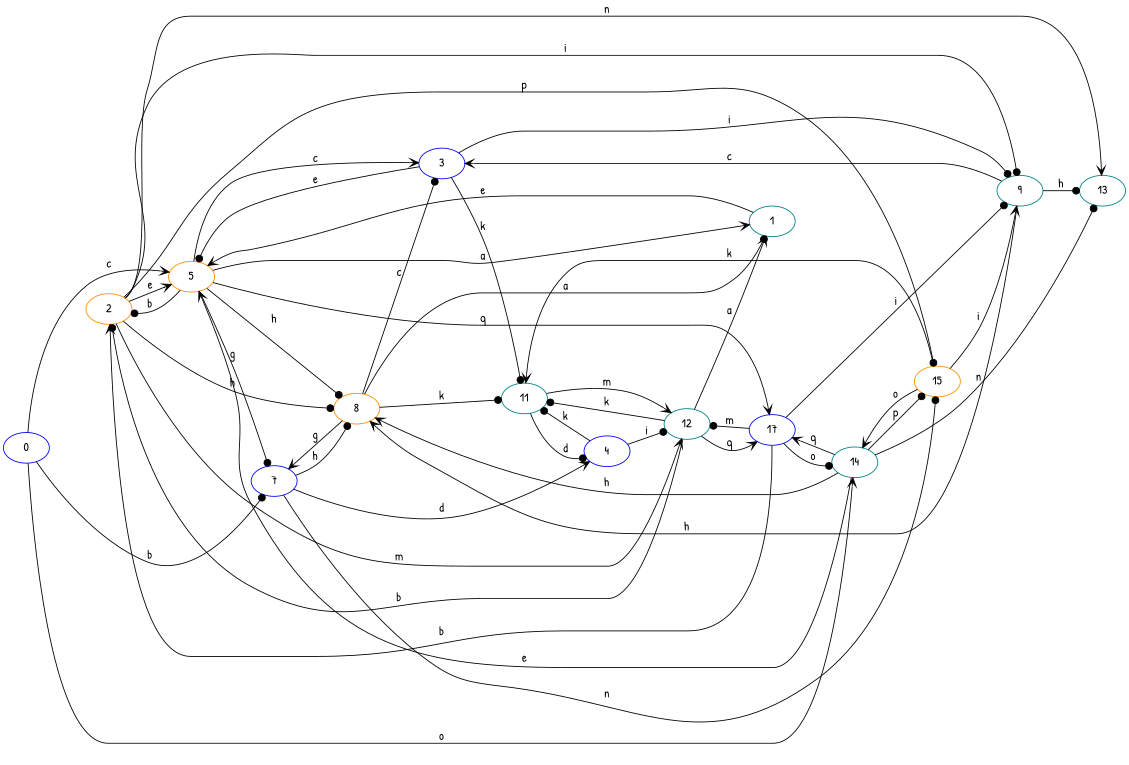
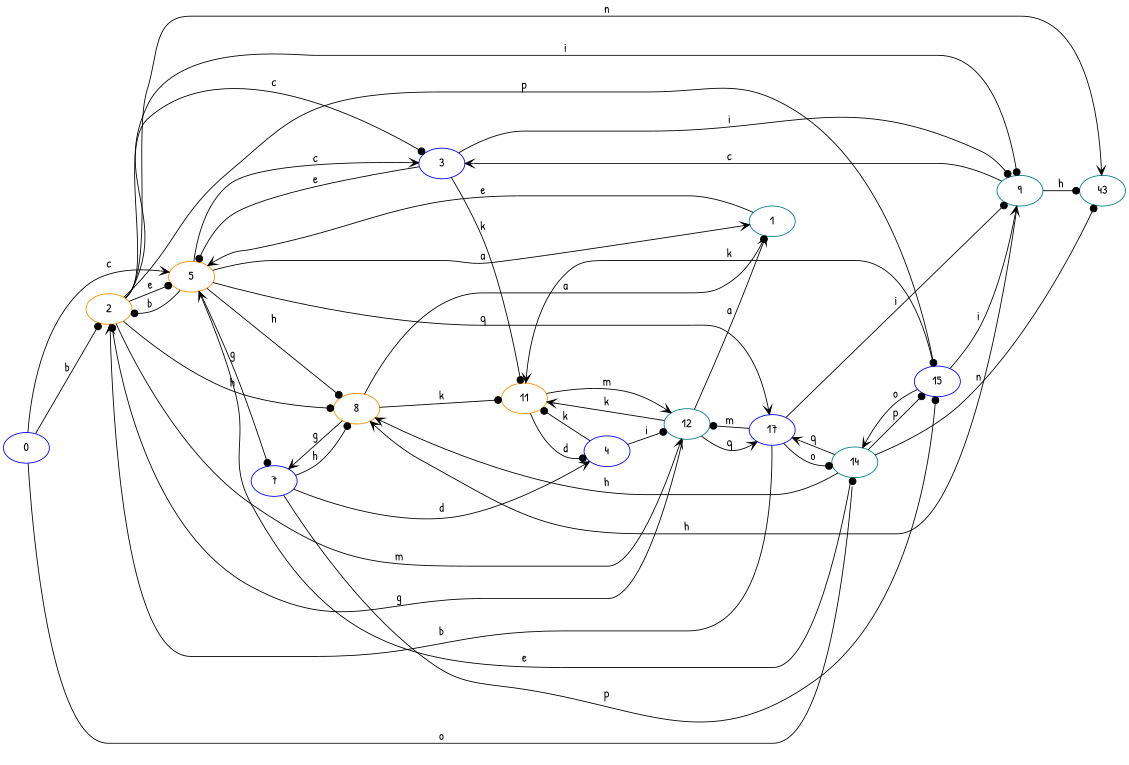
node "13": label "13" -> "43"
edge "8" -> "3": now "2" -> "3"
edge "2" -> "5": arrowhead vee -> dot
node "15": color darkorange -> blue
node "11": color teal -> darkorange
edge "12" -> "11": arrowhead dot -> vee
edge "0" -> "7": now "0" -> "2"
edge "12" -> "2": label "b" -> "g"
edge "7" -> "15": label "n" -> "p"
edge "0" -> "14": arrowhead vee -> dot
